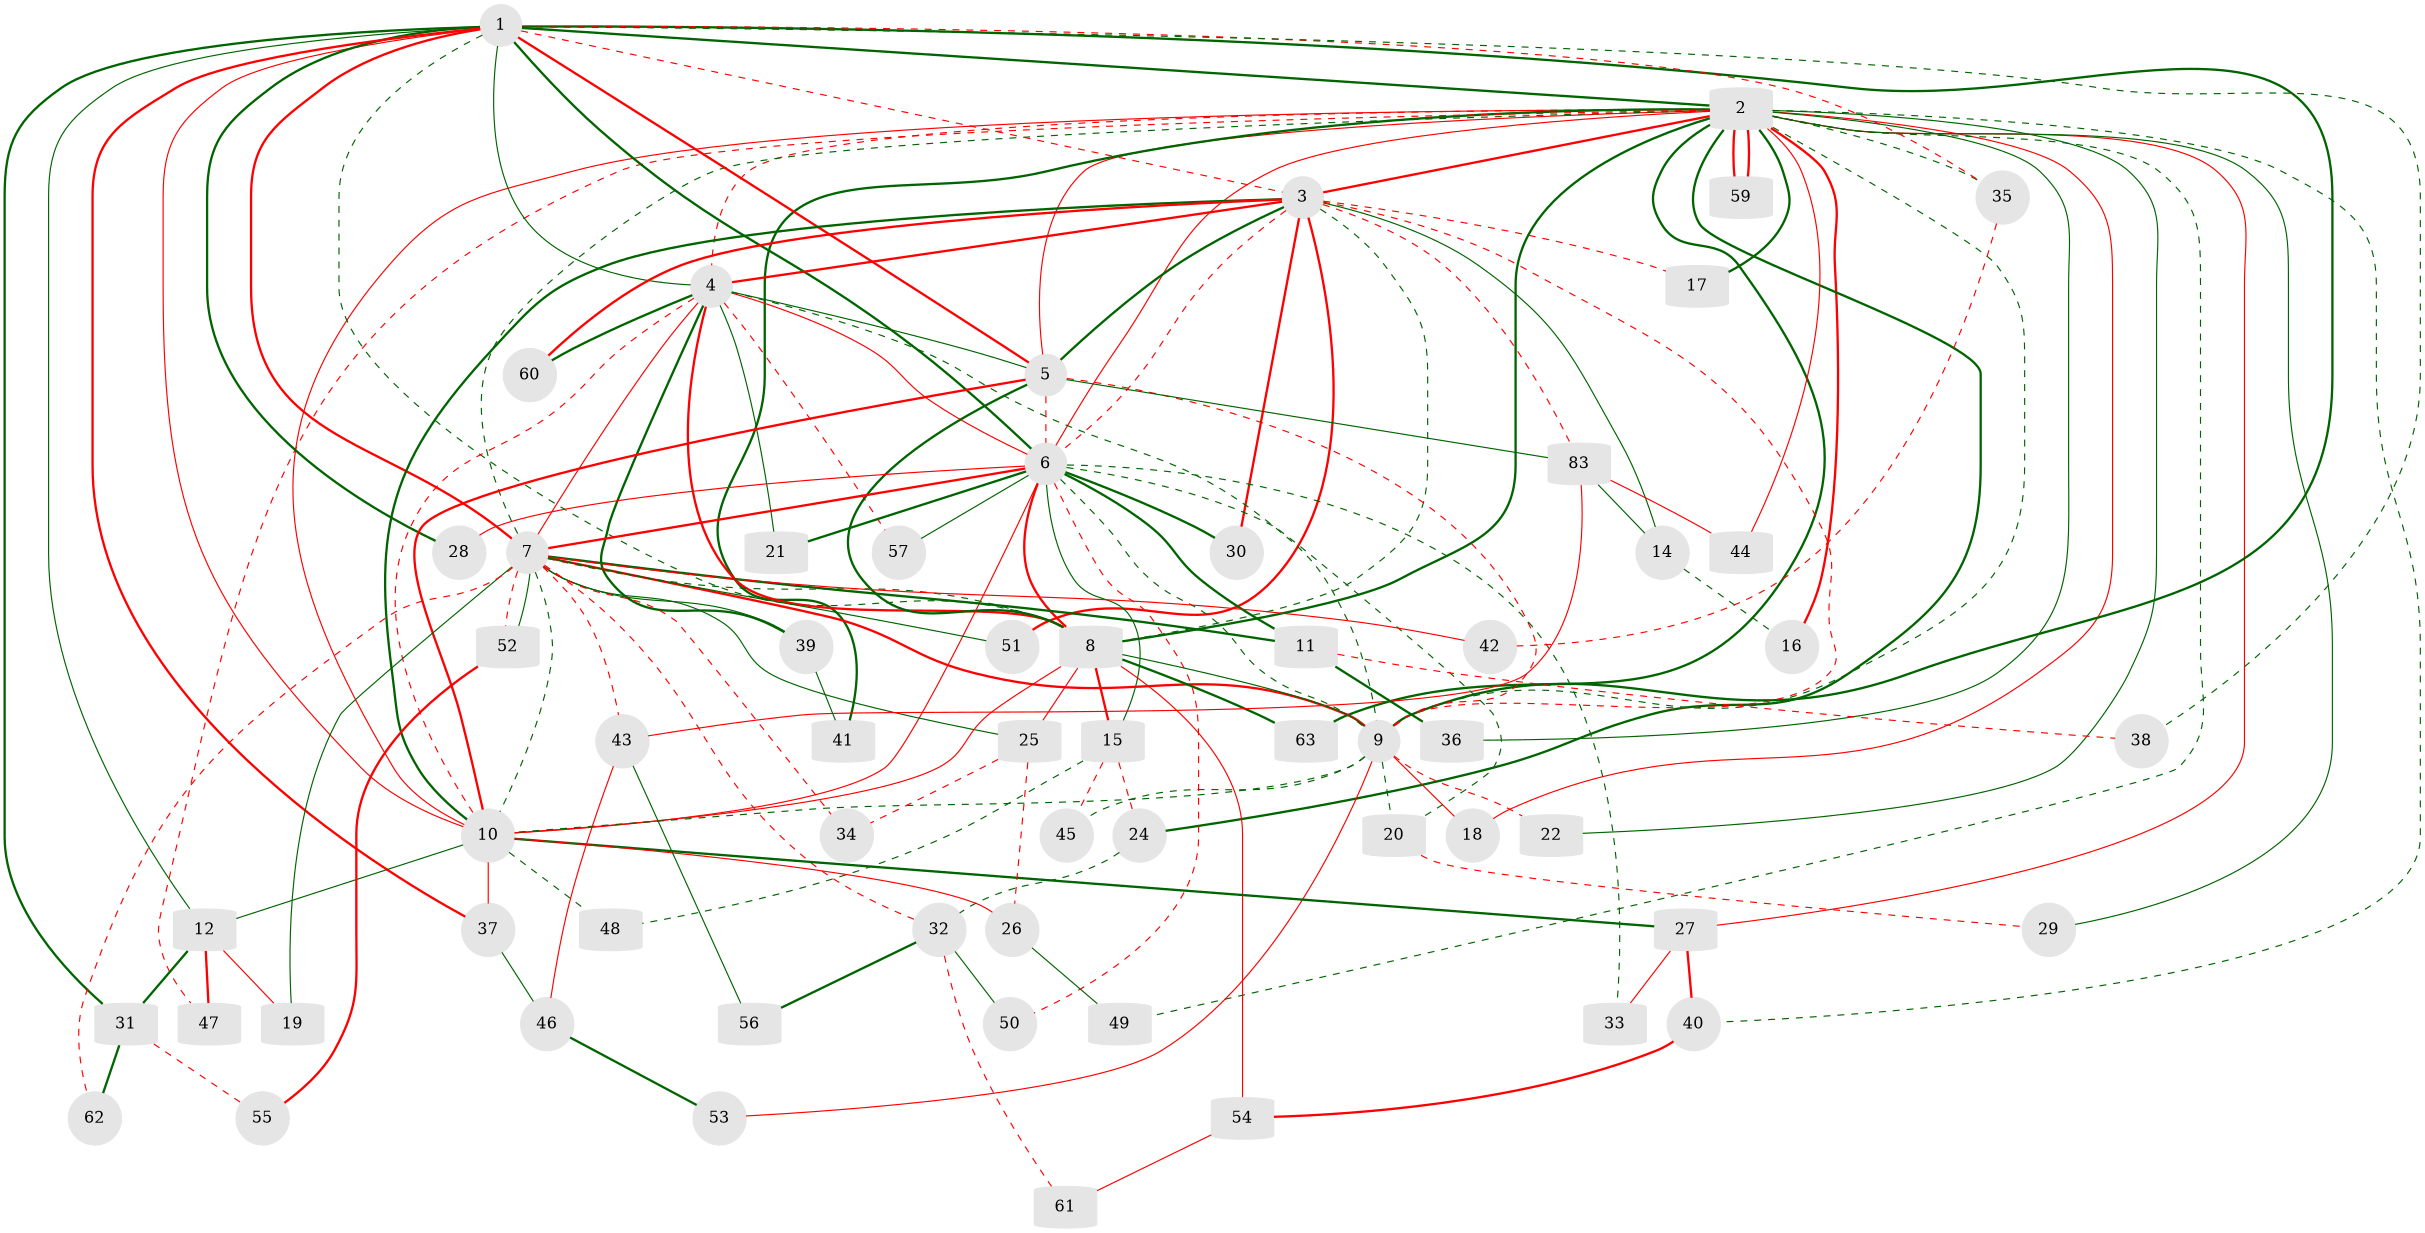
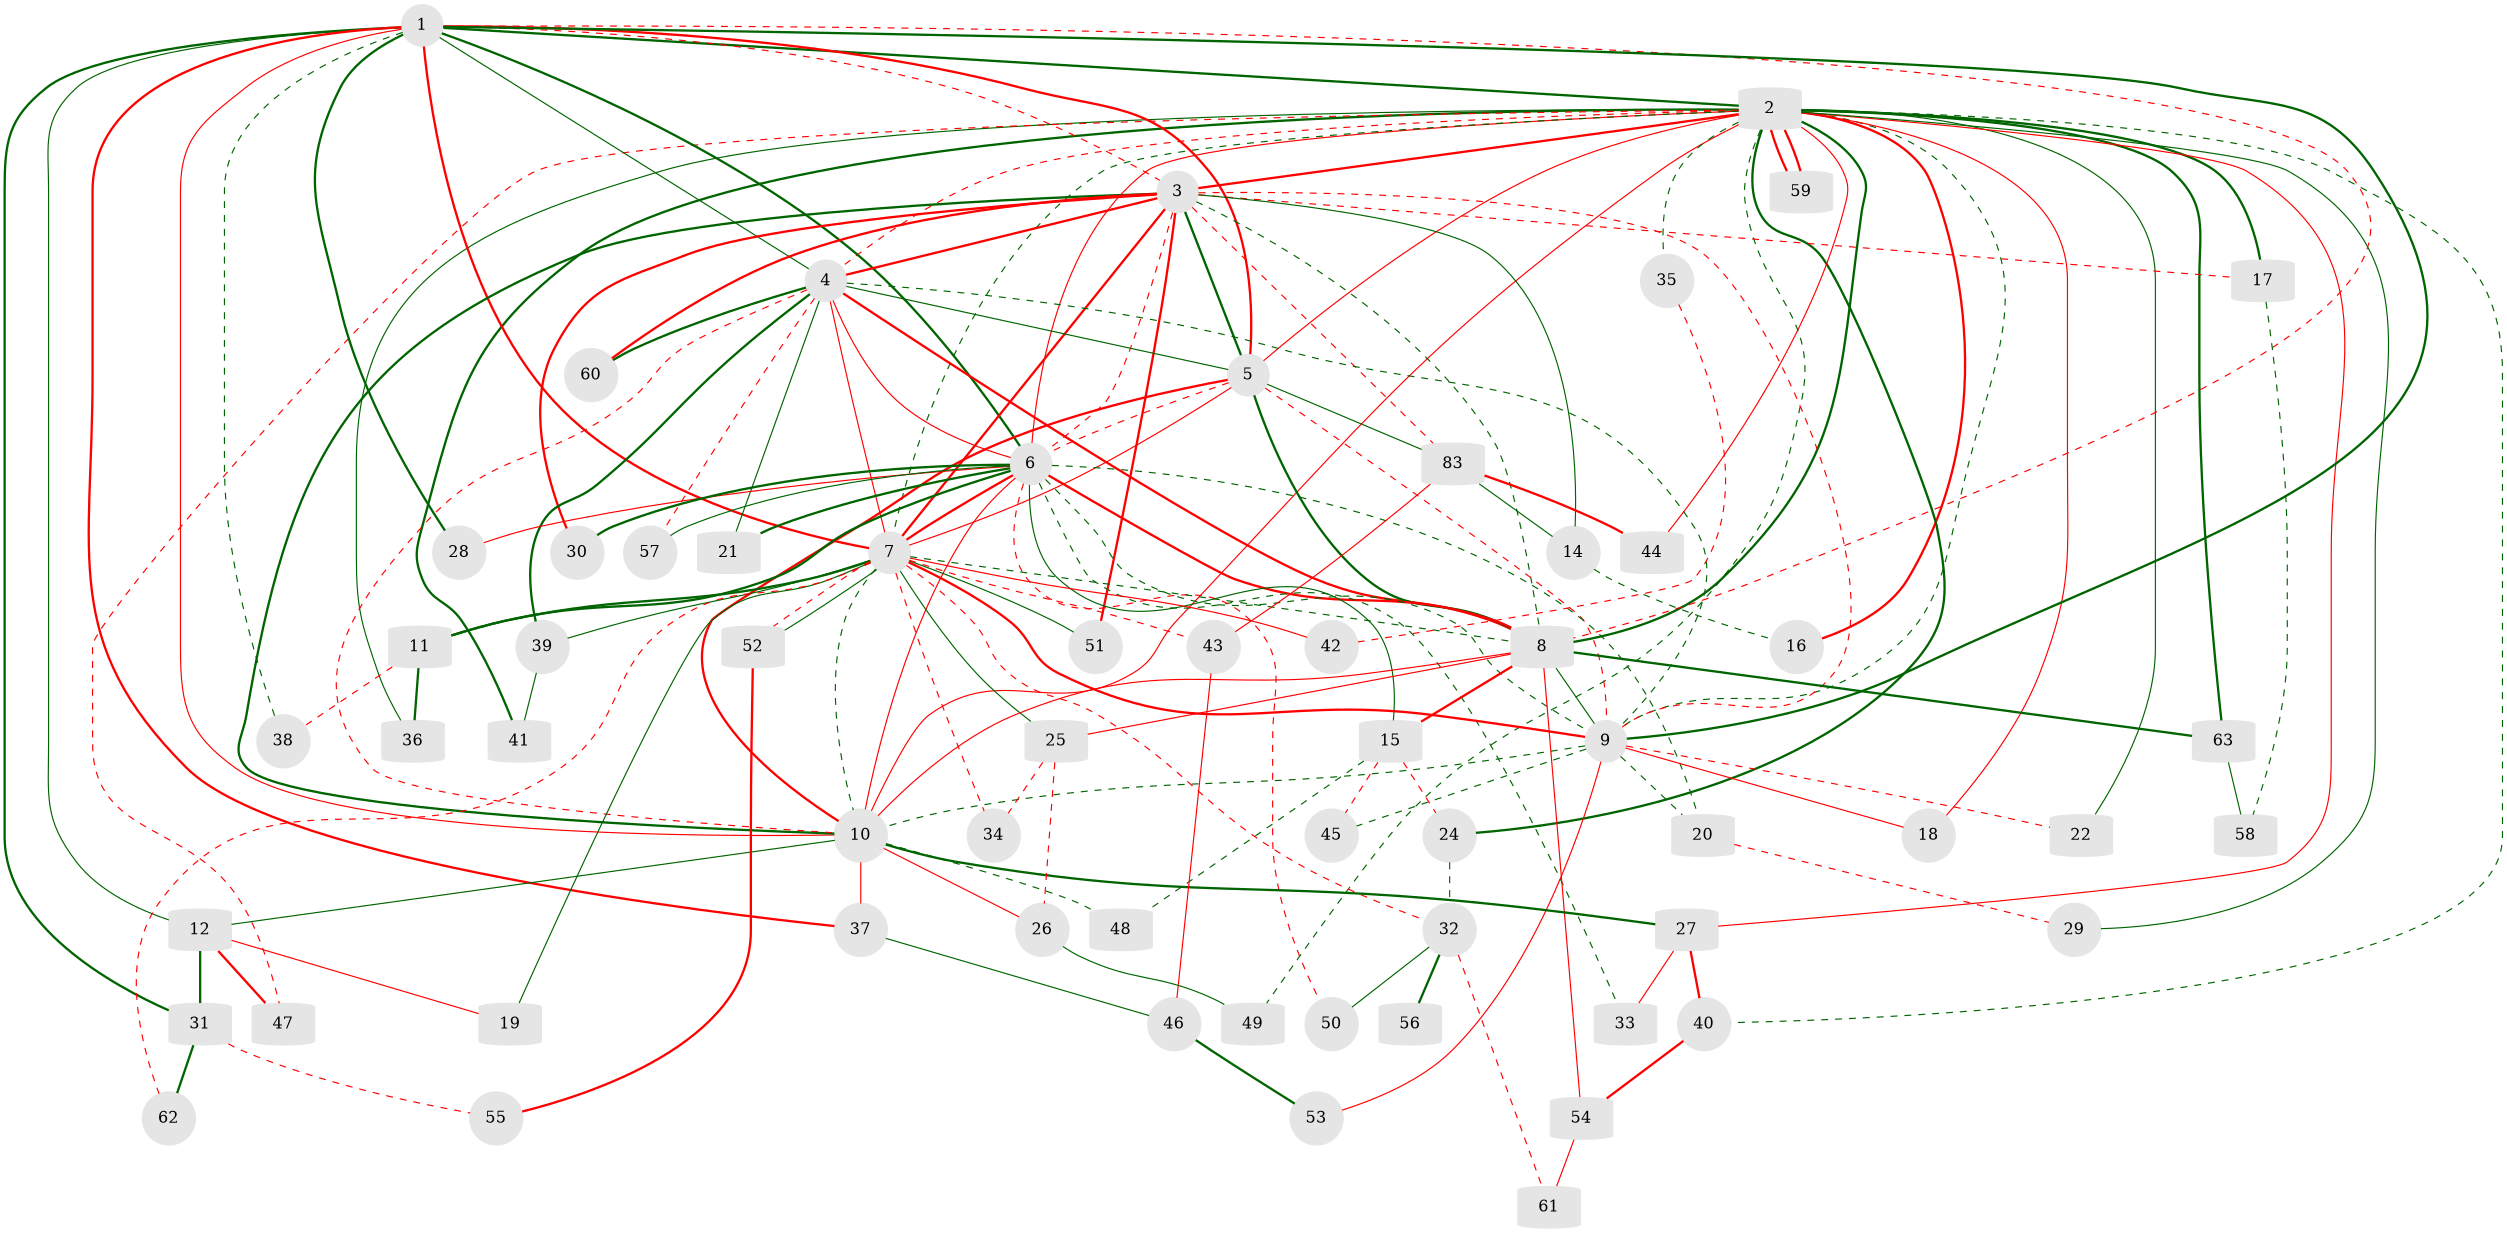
edge "1" -- "35": removed
edge "3" -- "7": added
edge "1" -- "8": color darkgreen -> red
edge "5" -- "7": added
edge "83" -- "44": style solid -> bold
node "58": added
edge "43" -- "56": removed
